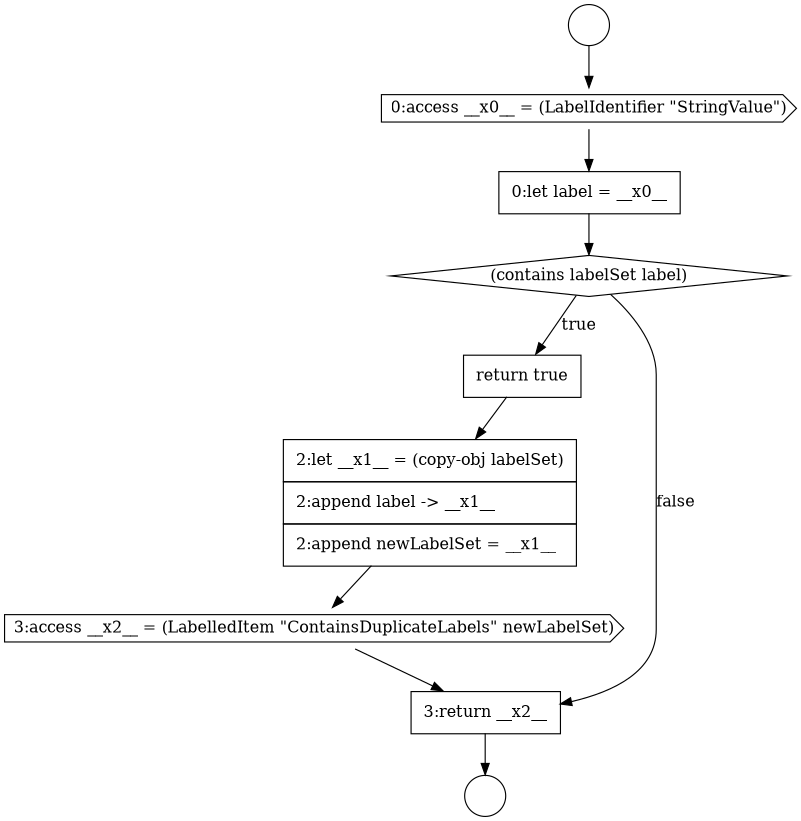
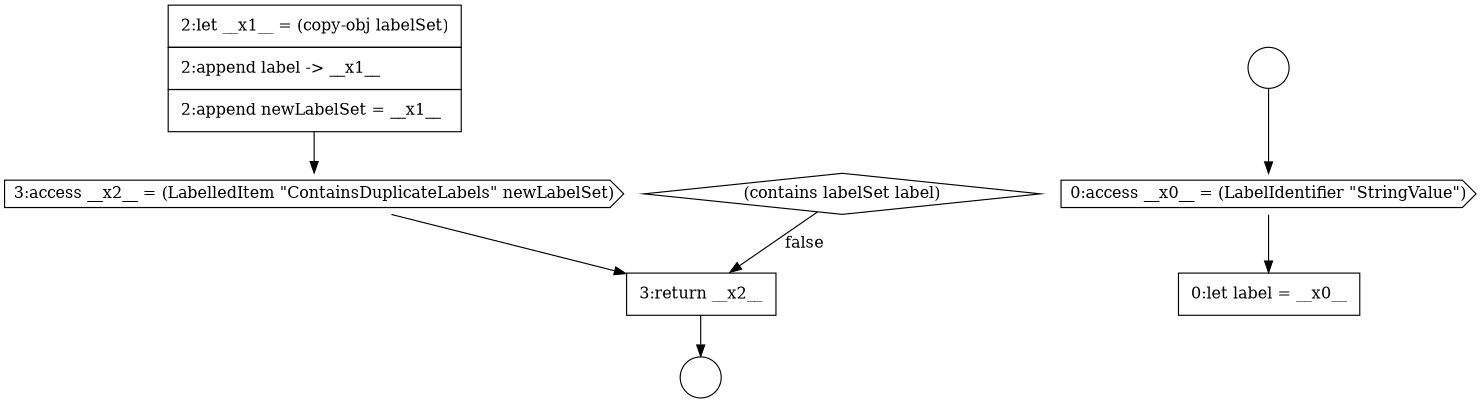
edge "0:let label = __x0__" -> "(contains labelSet label)": removed
node "return true": removed
